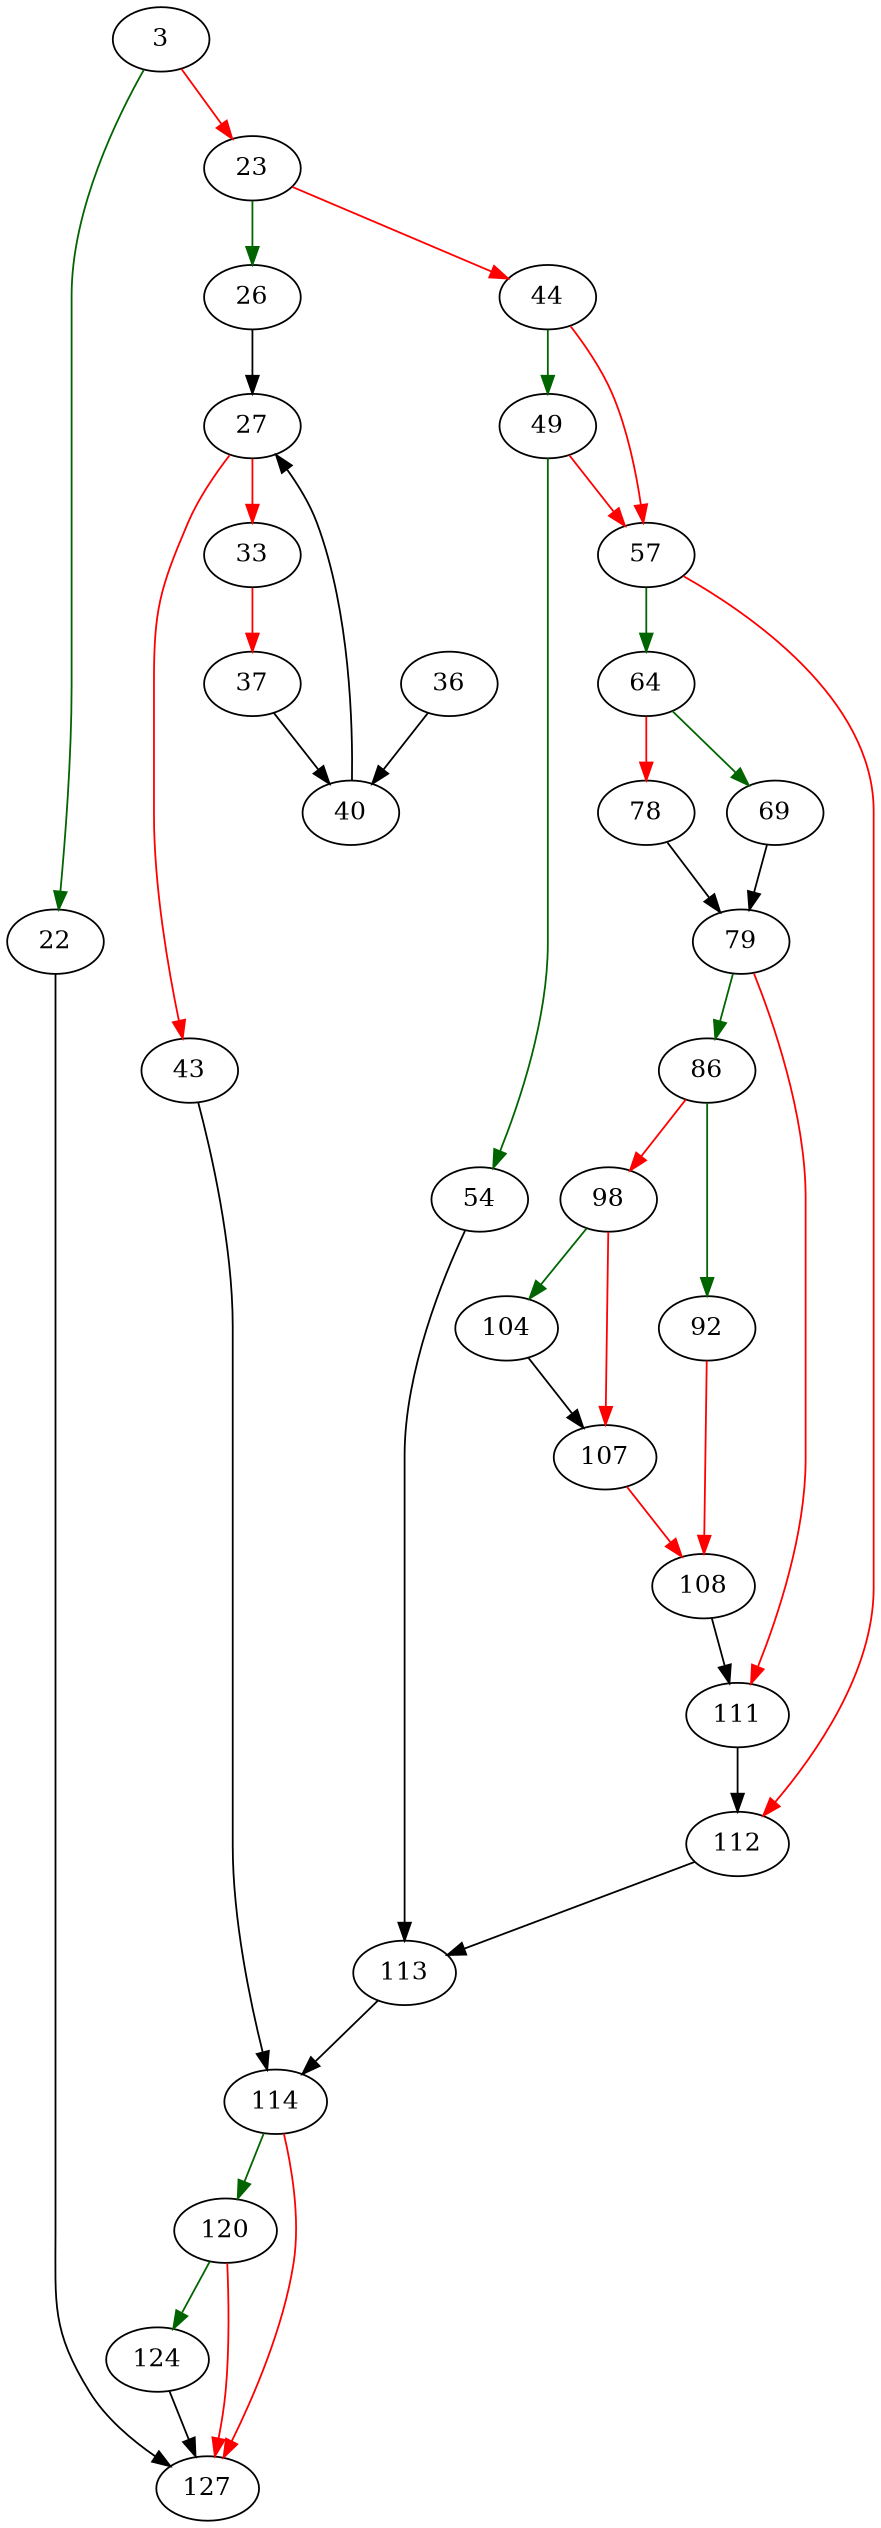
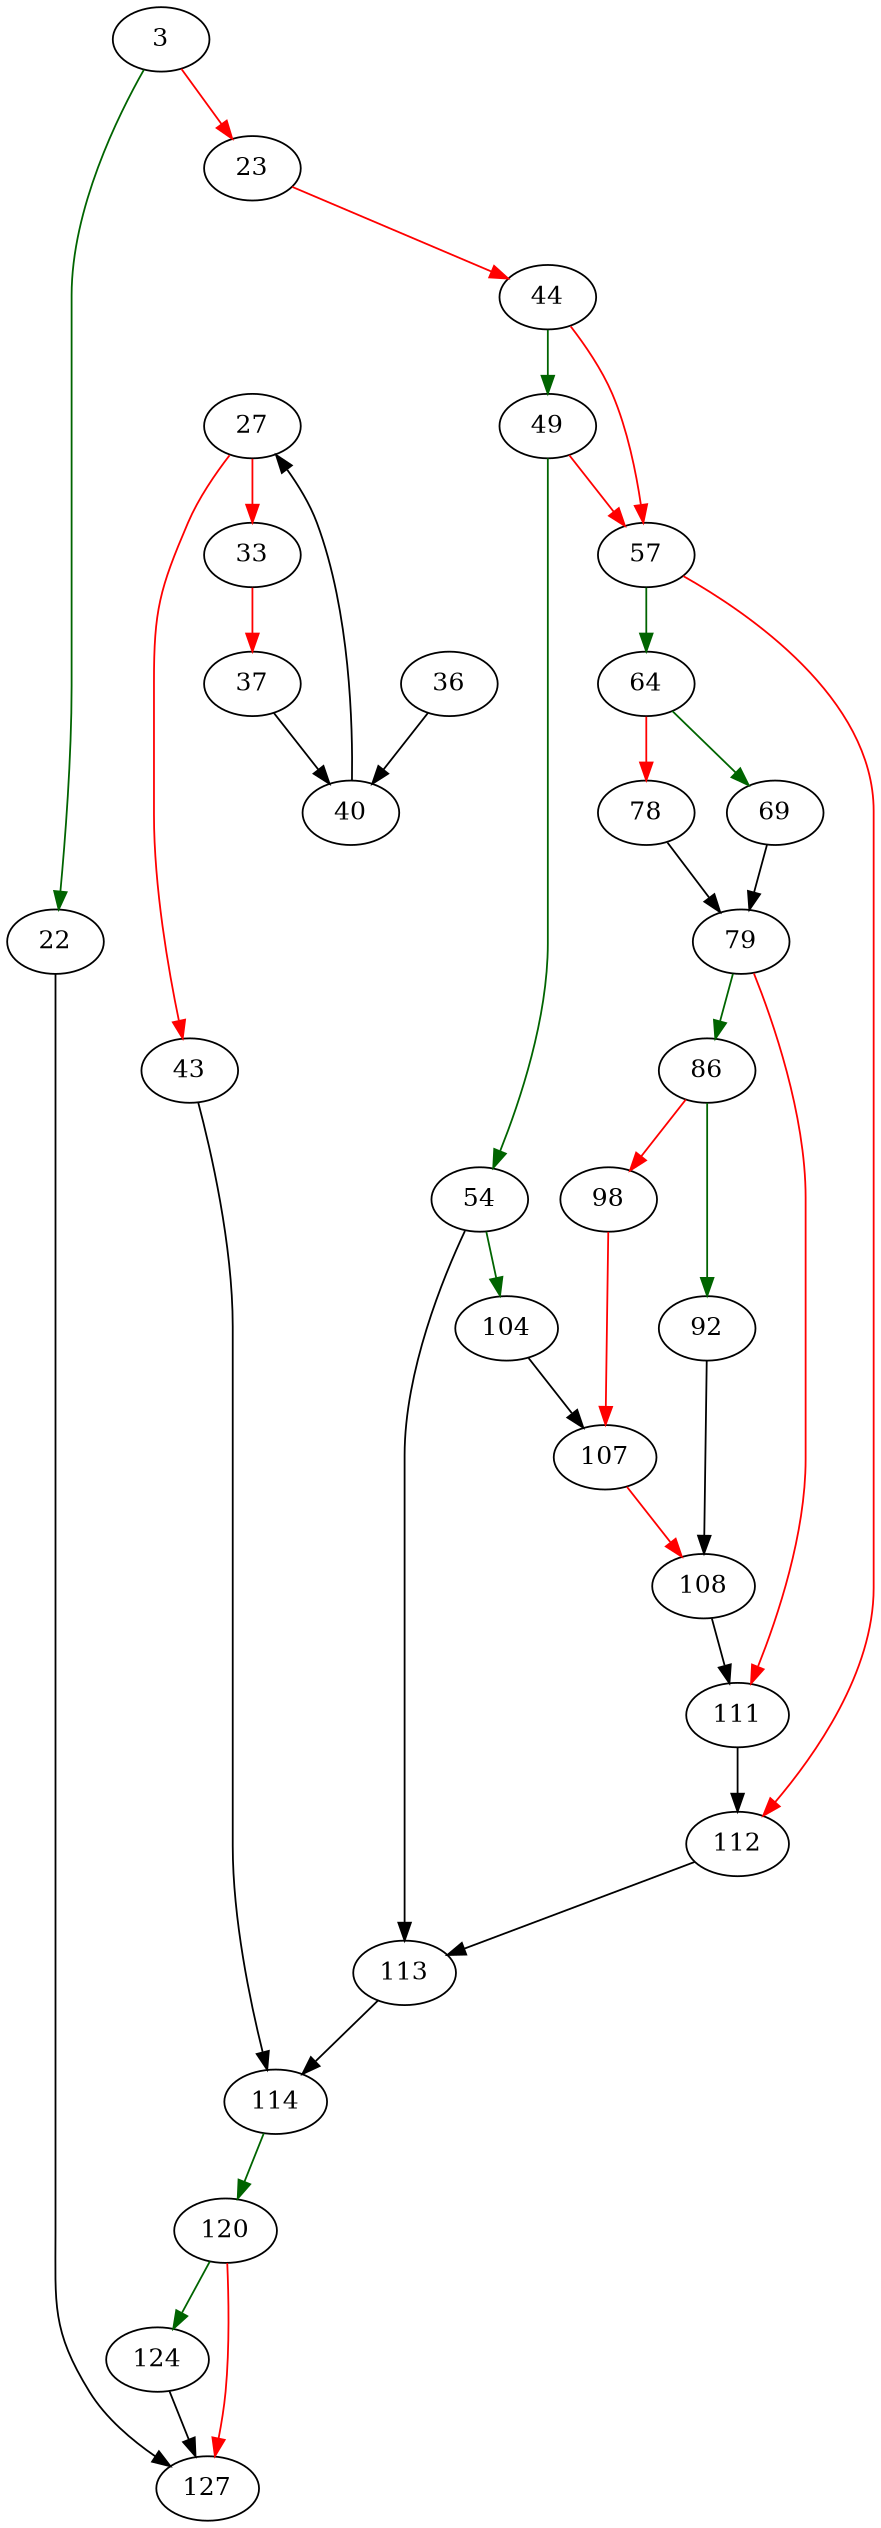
node "26": removed
edge "98" -> "104": now "54" -> "104"
edge "92" -> "108": color red -> black
edge "114" -> "127": removed
